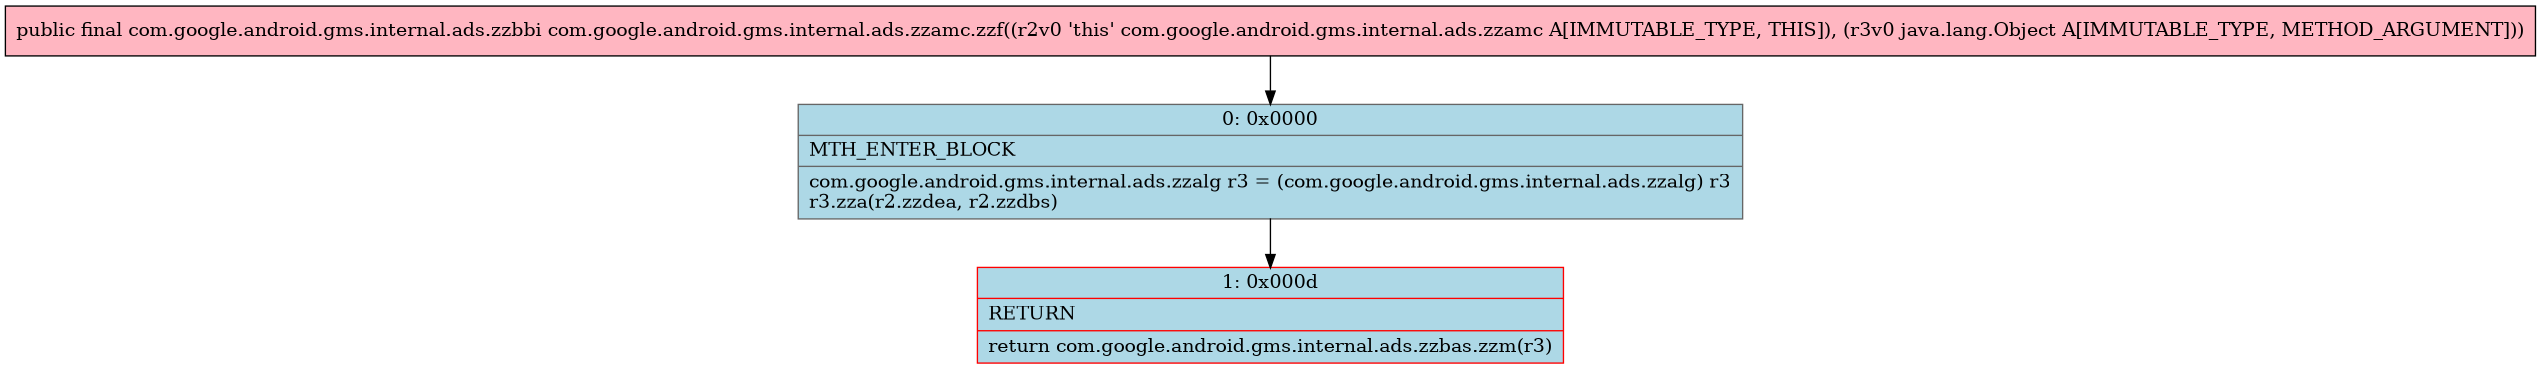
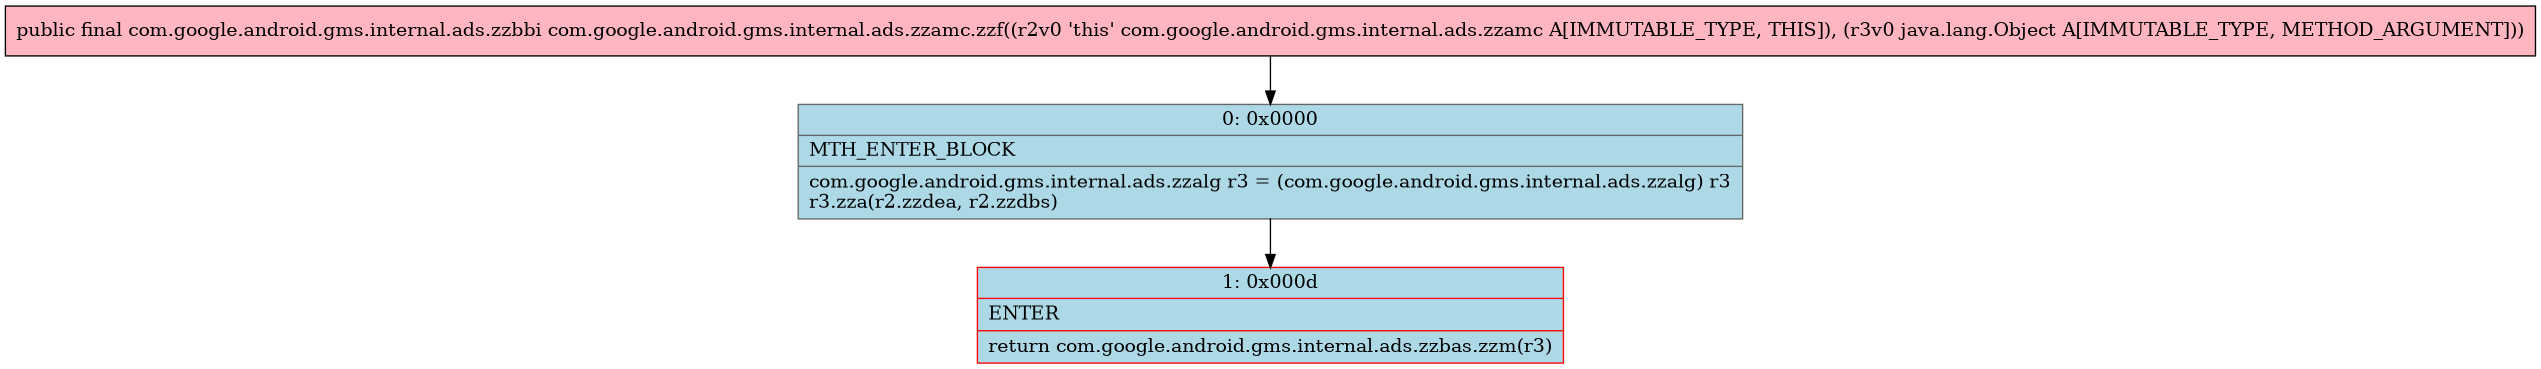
node "1: 0x000d": text "RETURN" -> "ENTER"
